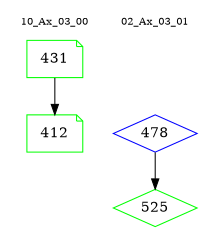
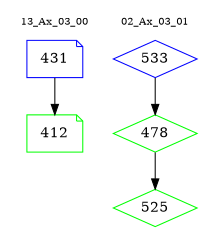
cluster "10_Ax_03_00": label "10_Ax_03_00" -> "13_Ax_03_00"
node "431": color green -> blue
node "533": added
node "478": color blue -> green
